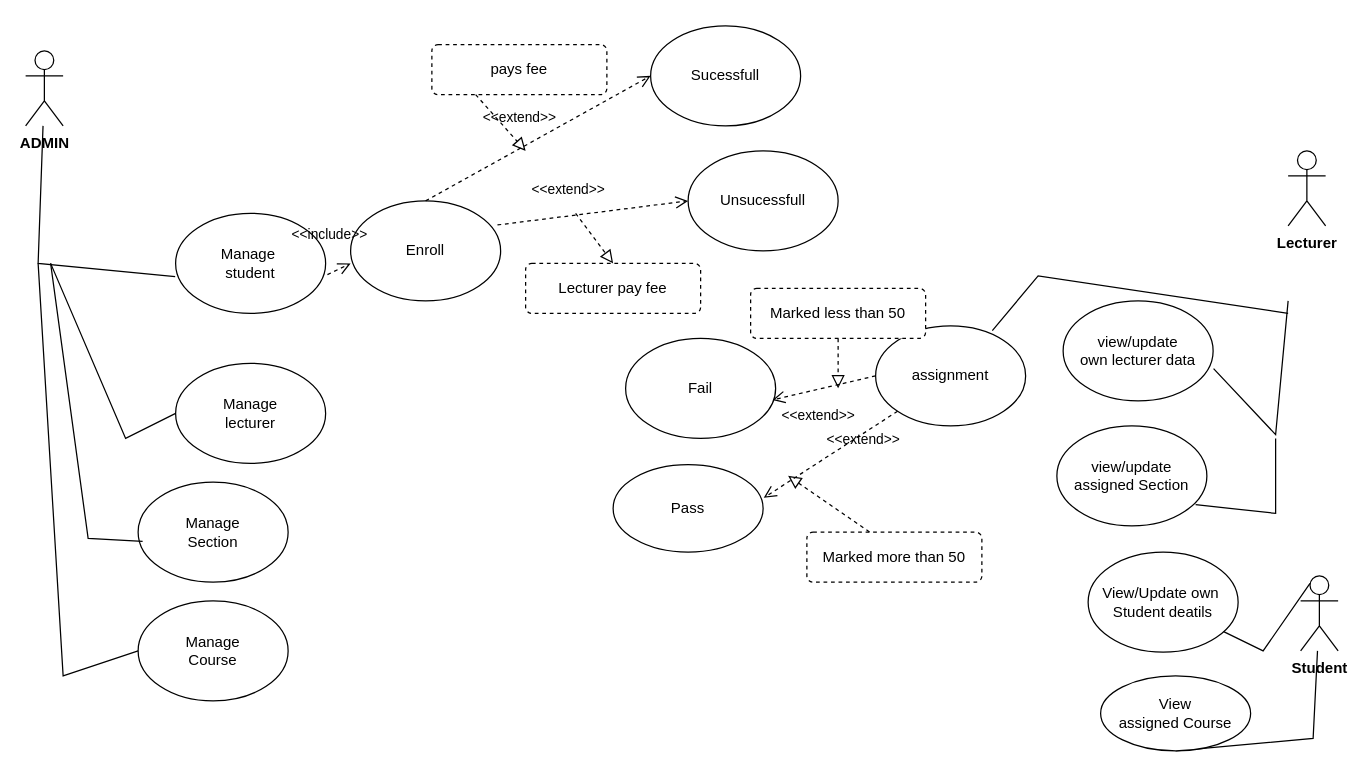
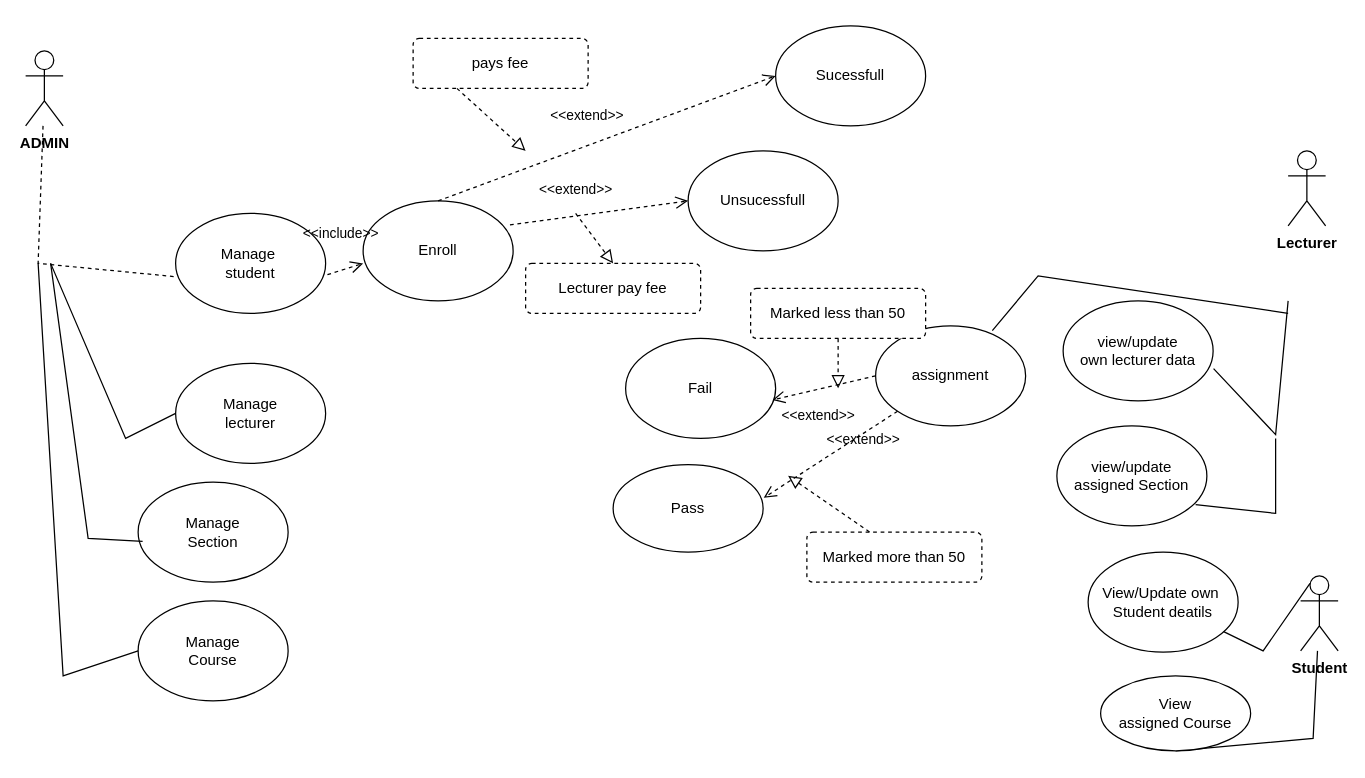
node "pays fee": moved (519, 69) -> (501, 63)
node "Sucessfull": moved (726, 76) -> (851, 76)
node "Enroll": moved (426, 251) -> (438, 251)
edge "ADMIN" -- "Manage student": style solid -> dashed
